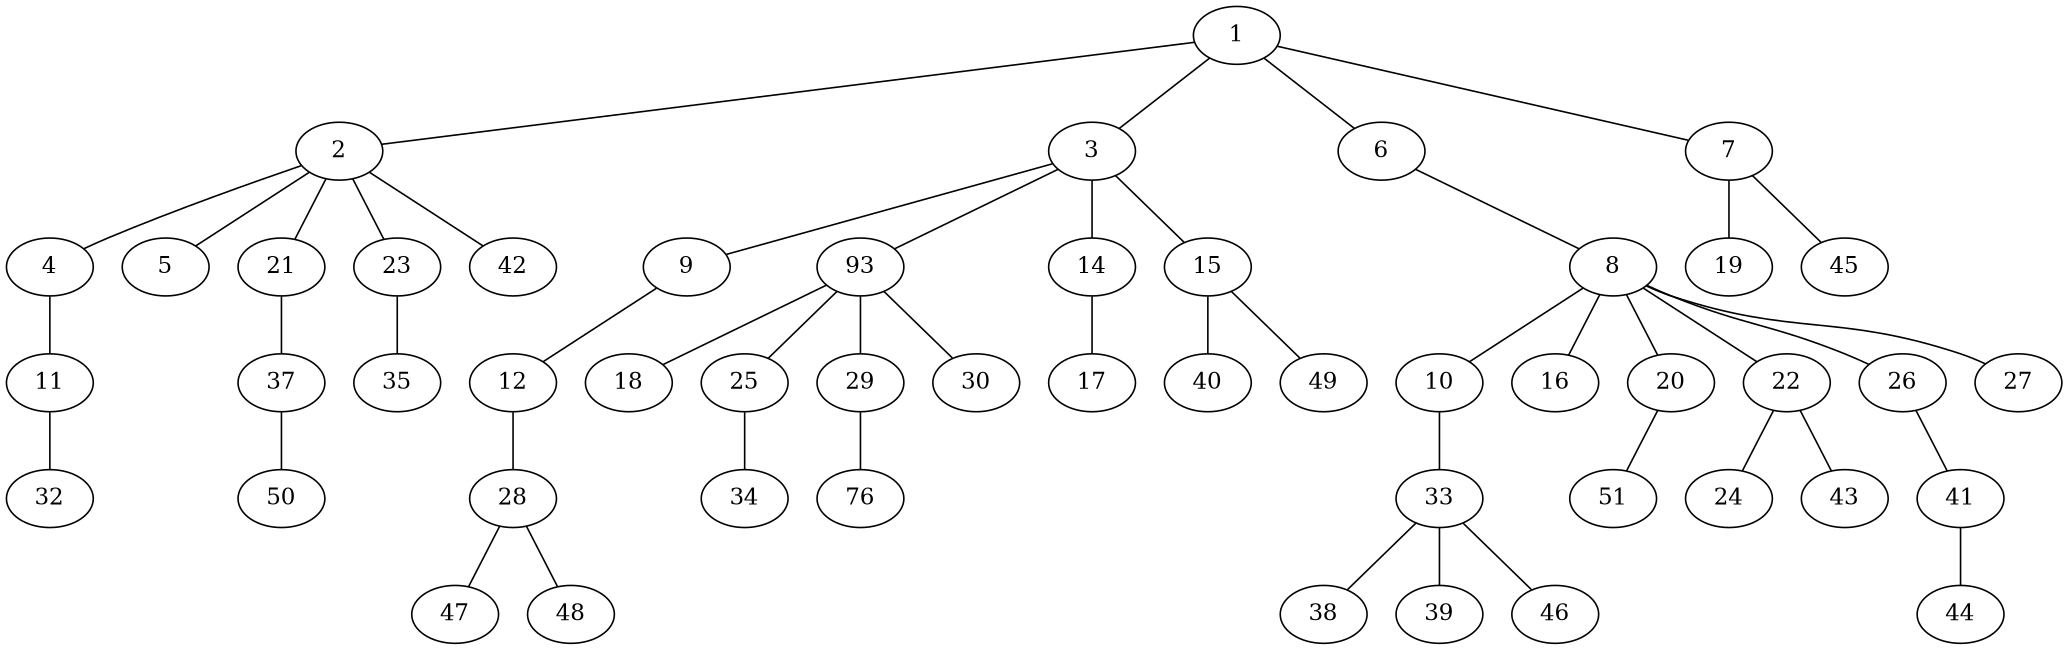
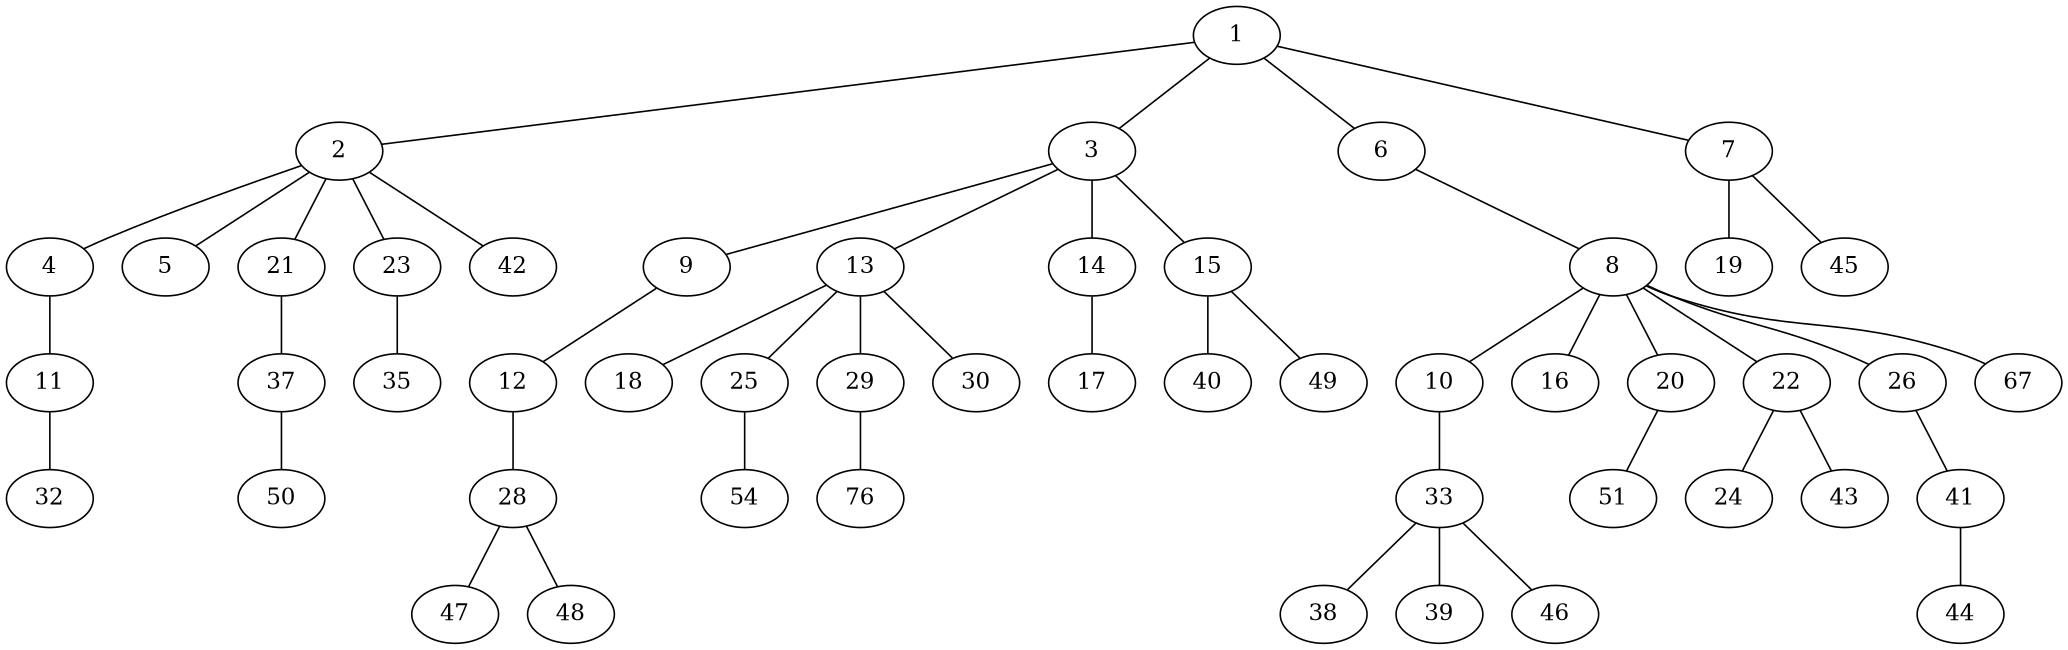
node "93": label "93" -> "13"
node "27": label "27" -> "67"
node "34": label "34" -> "54"
